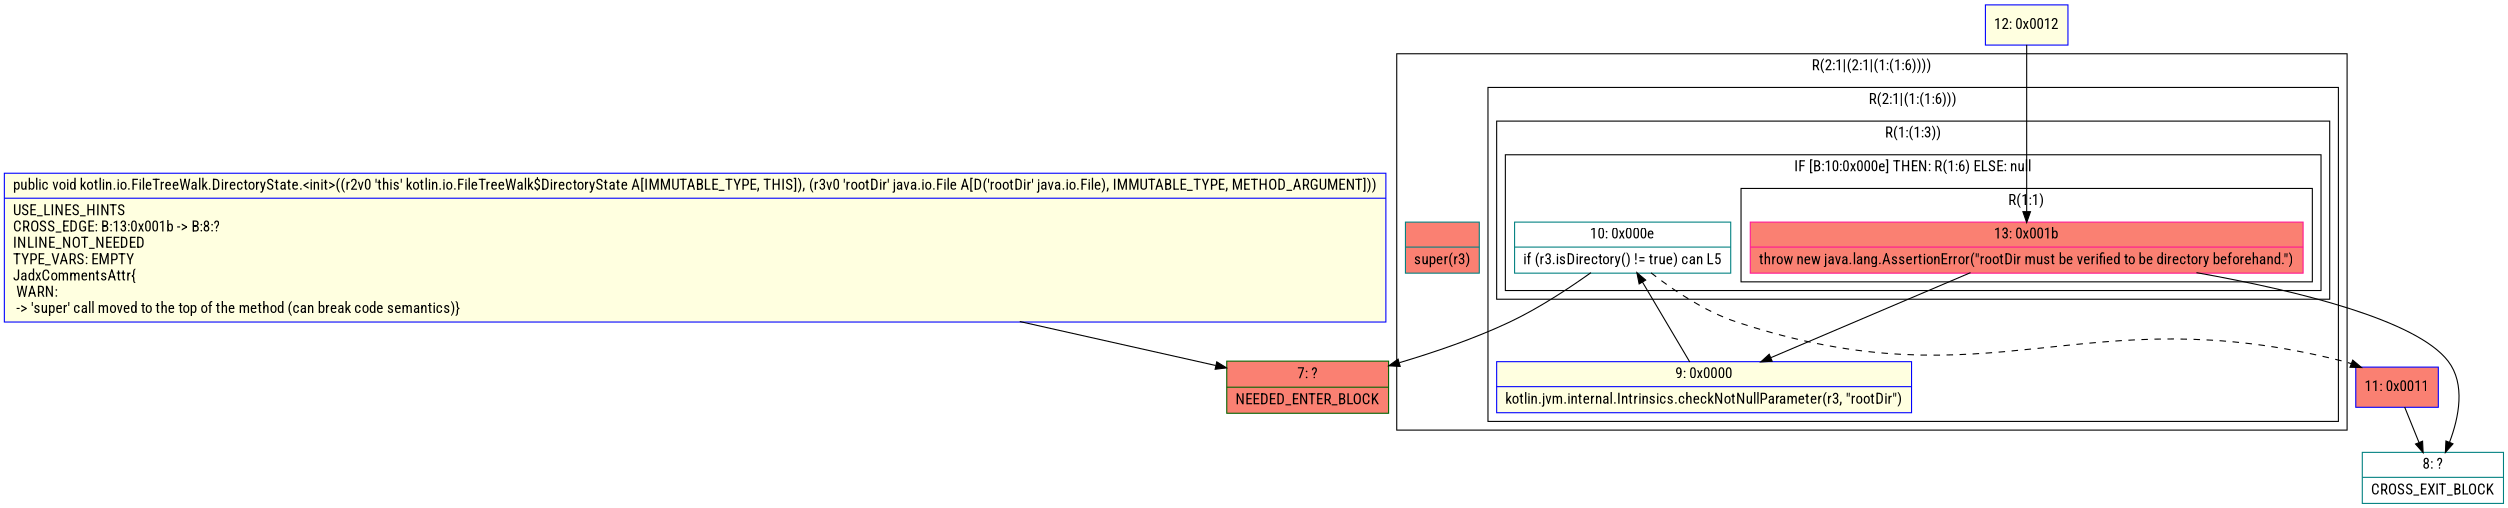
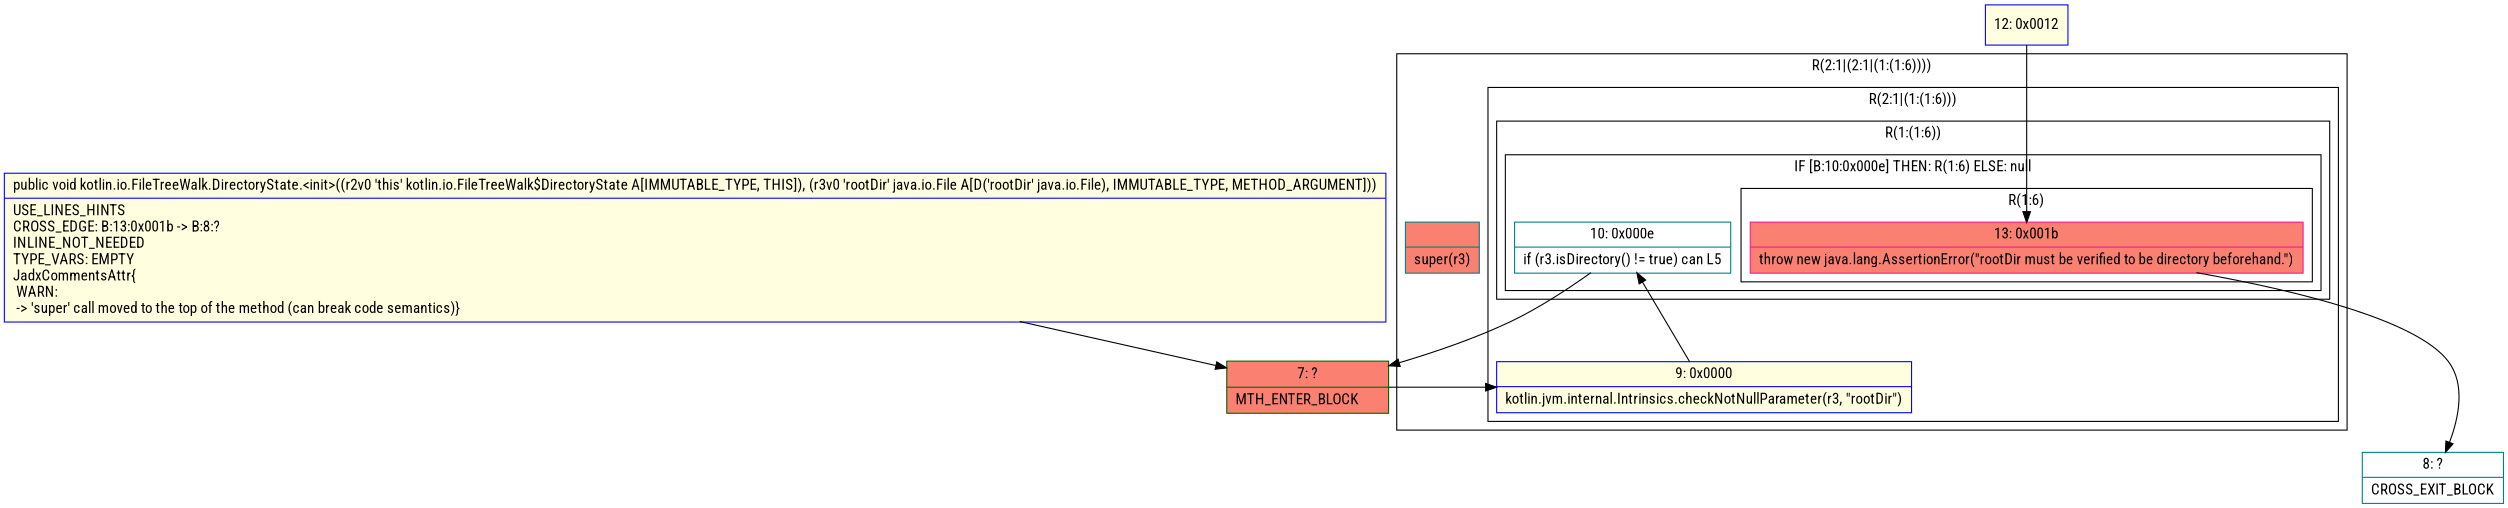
cluster "R(1:(1:3))": label "R(1:(1:3))" -> "R(1:(1:6))"
cluster "R(1:1)": label "R(1:1)" -> "R(1:6)"
edge "13: 0x001b" -> "9: 0x0000": now "7: ?" -> "9: 0x0000"
node "11: 0x0011": removed
node "7: ?": text "NEEDED_ENTER_BLOCK" -> "MTH_ENTER_BLOCK"
